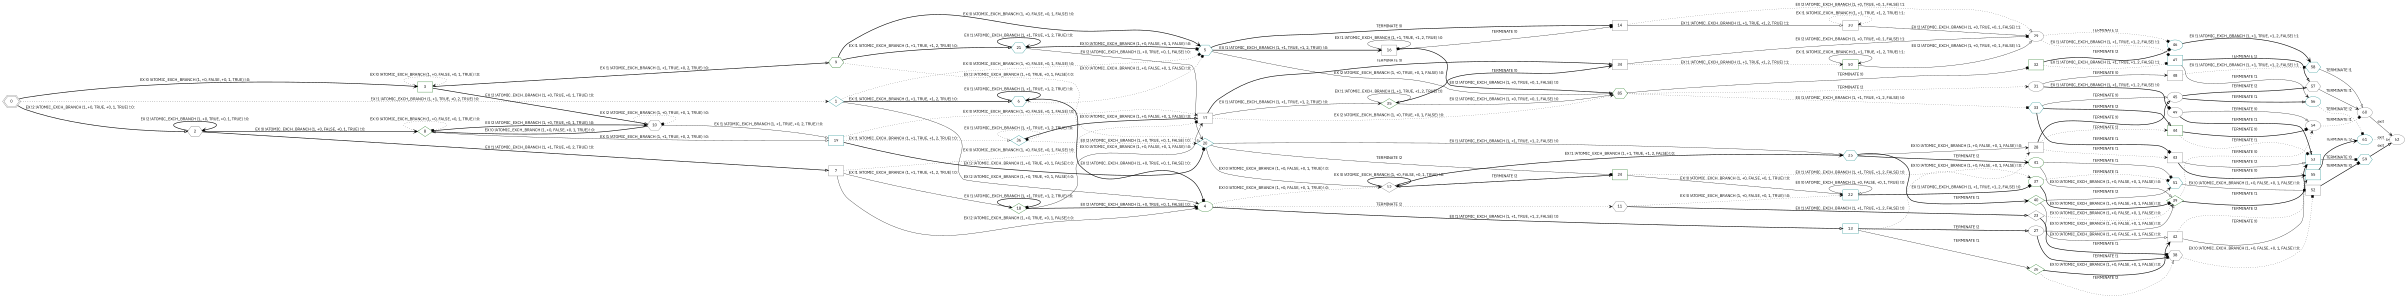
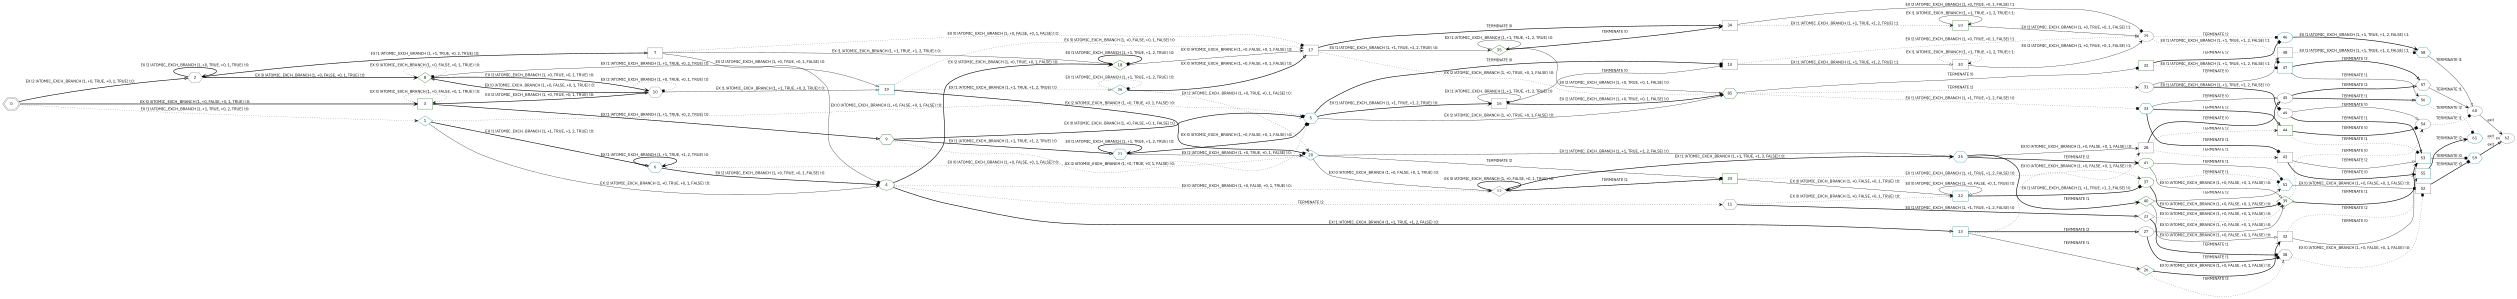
edge "18" -> "4": reversed
